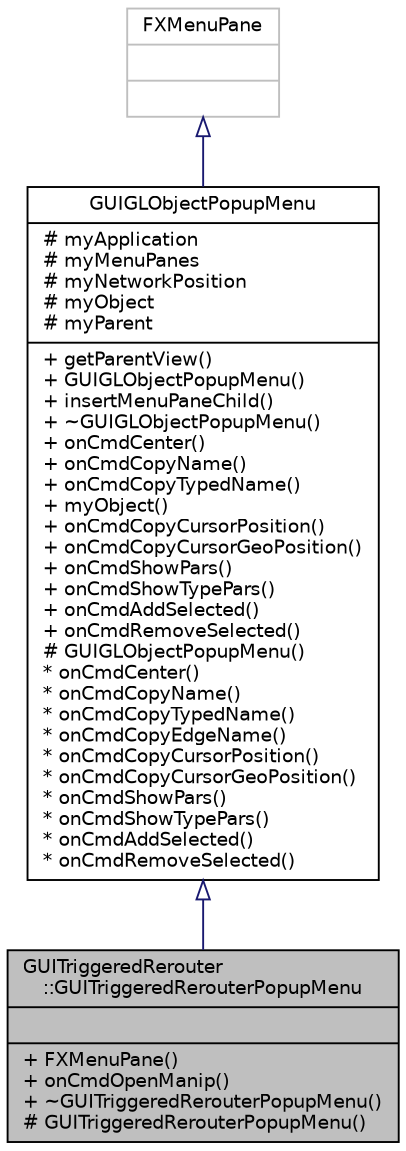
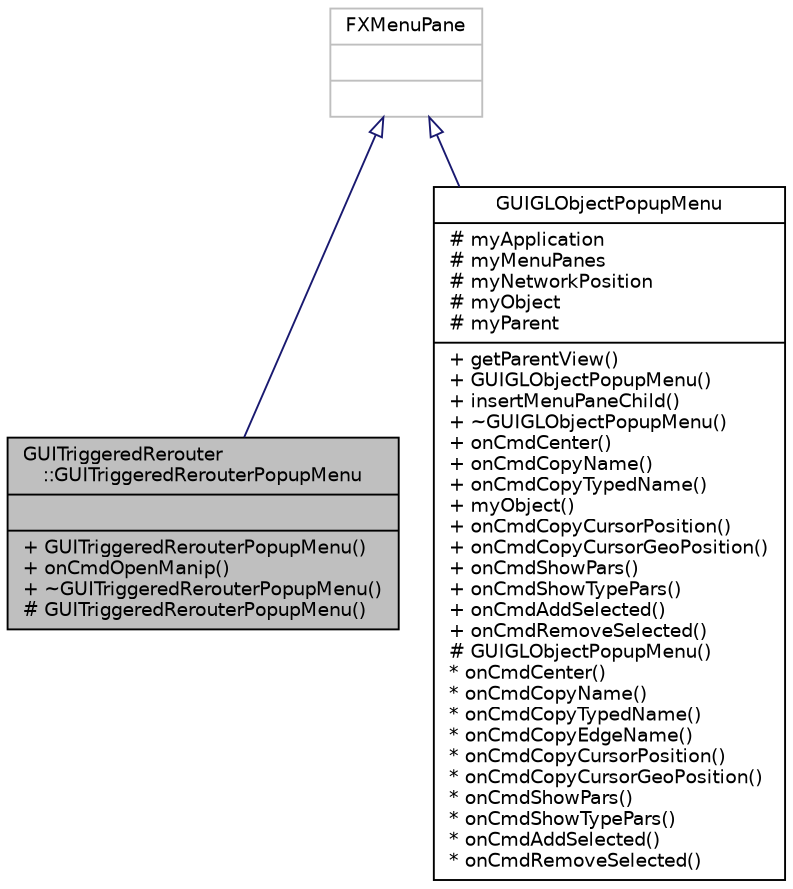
edge "GUITriggeredRerouter" -> "GUIGLObjectPopupMenu": now "GUITriggeredRerouter" -> "FXMenuPane"
node "GUITriggeredRerouter": text "+ FXMenuPane()" -> "+ GUITriggeredRerouterPopupMenu()"
